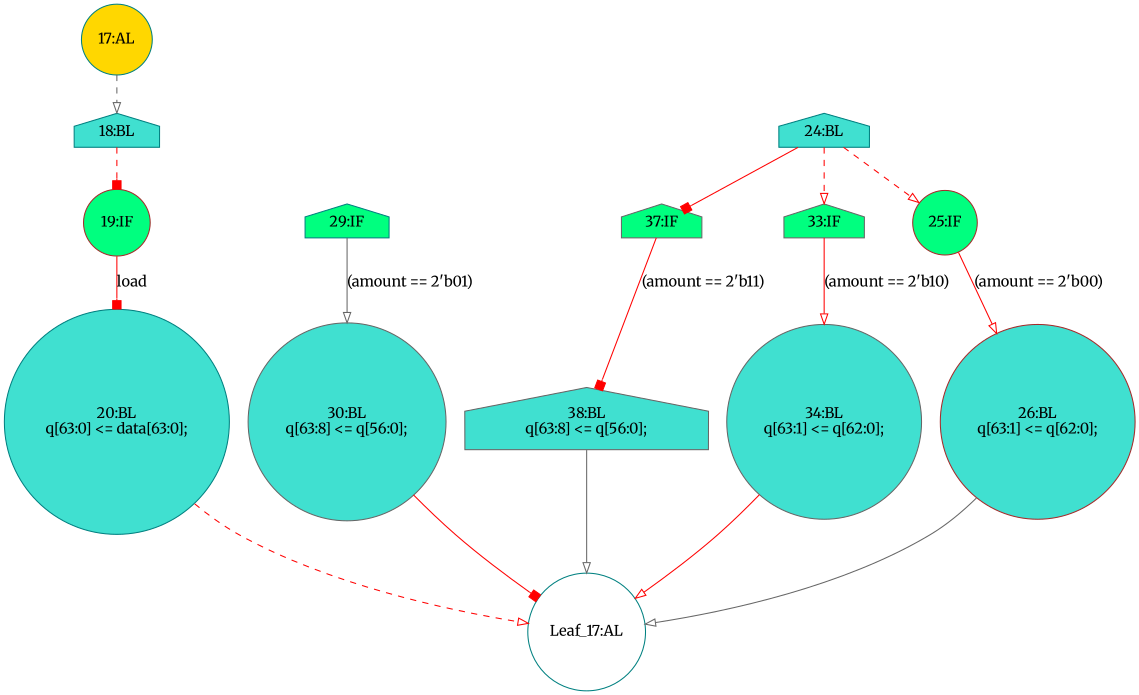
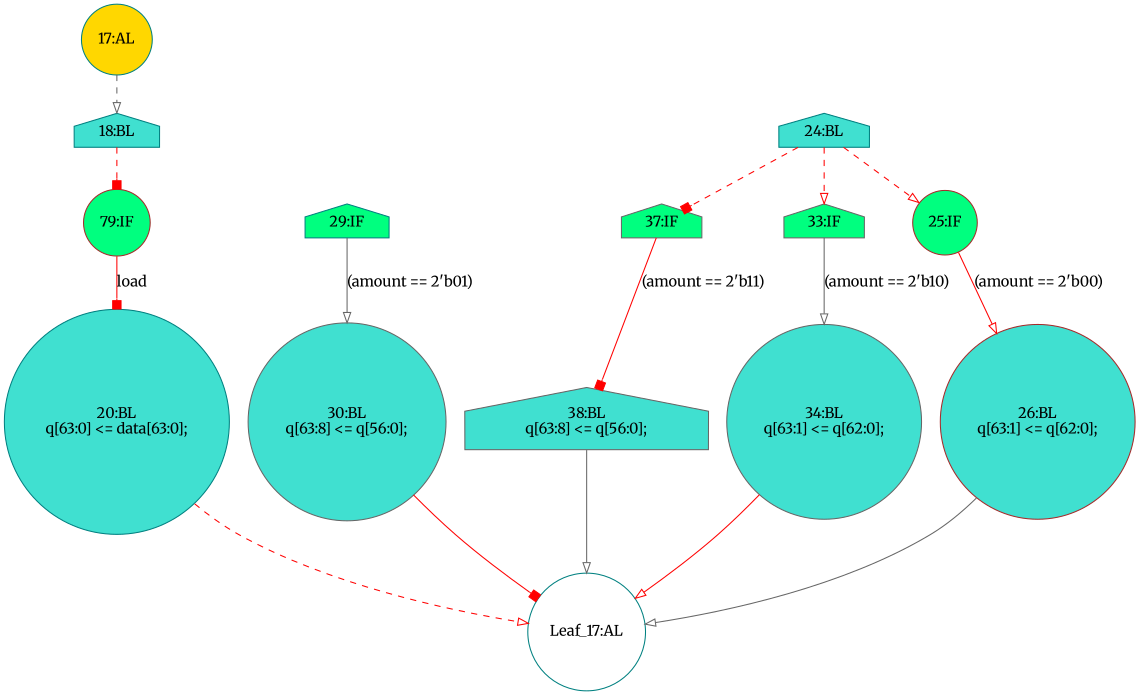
edge "24:BL" -> "37:IF": style solid -> dashed
node "19:IF": label "19:IF" -> "79:IF"
edge "33:IF" -> "34:BL q[63:1] <= q[62:0];": color red -> gray40
